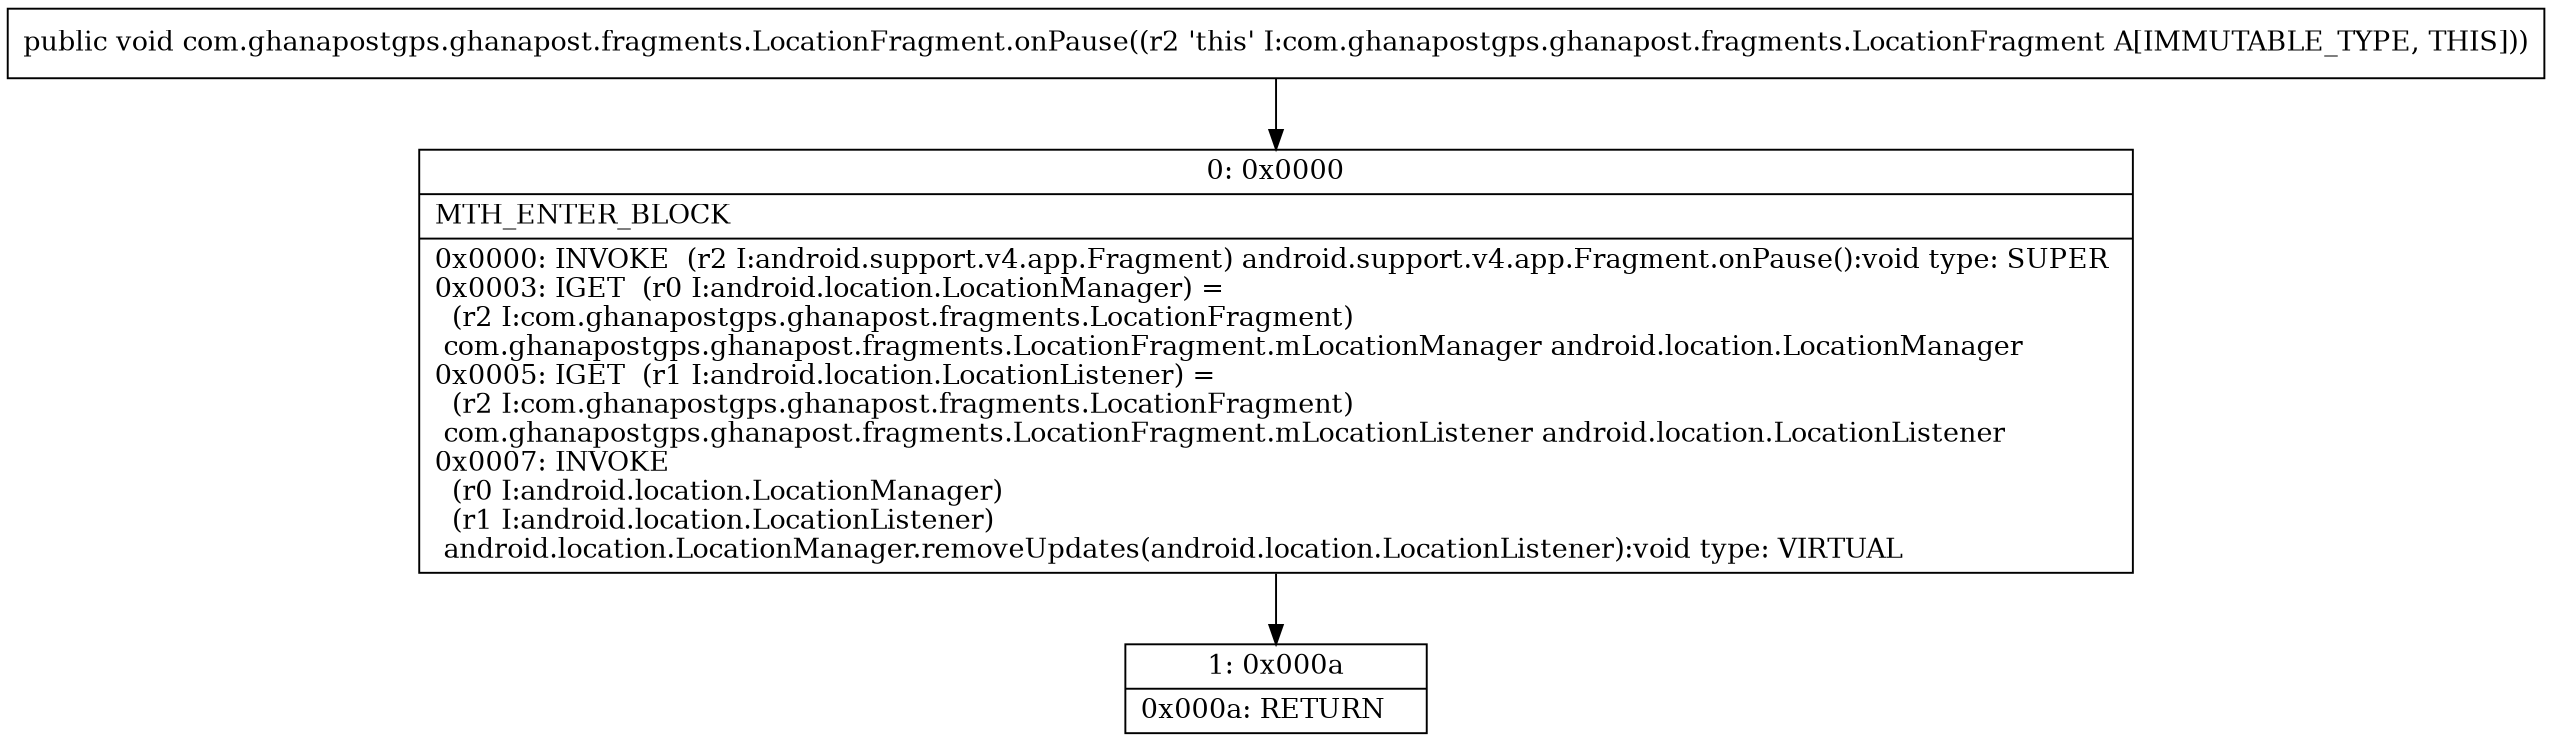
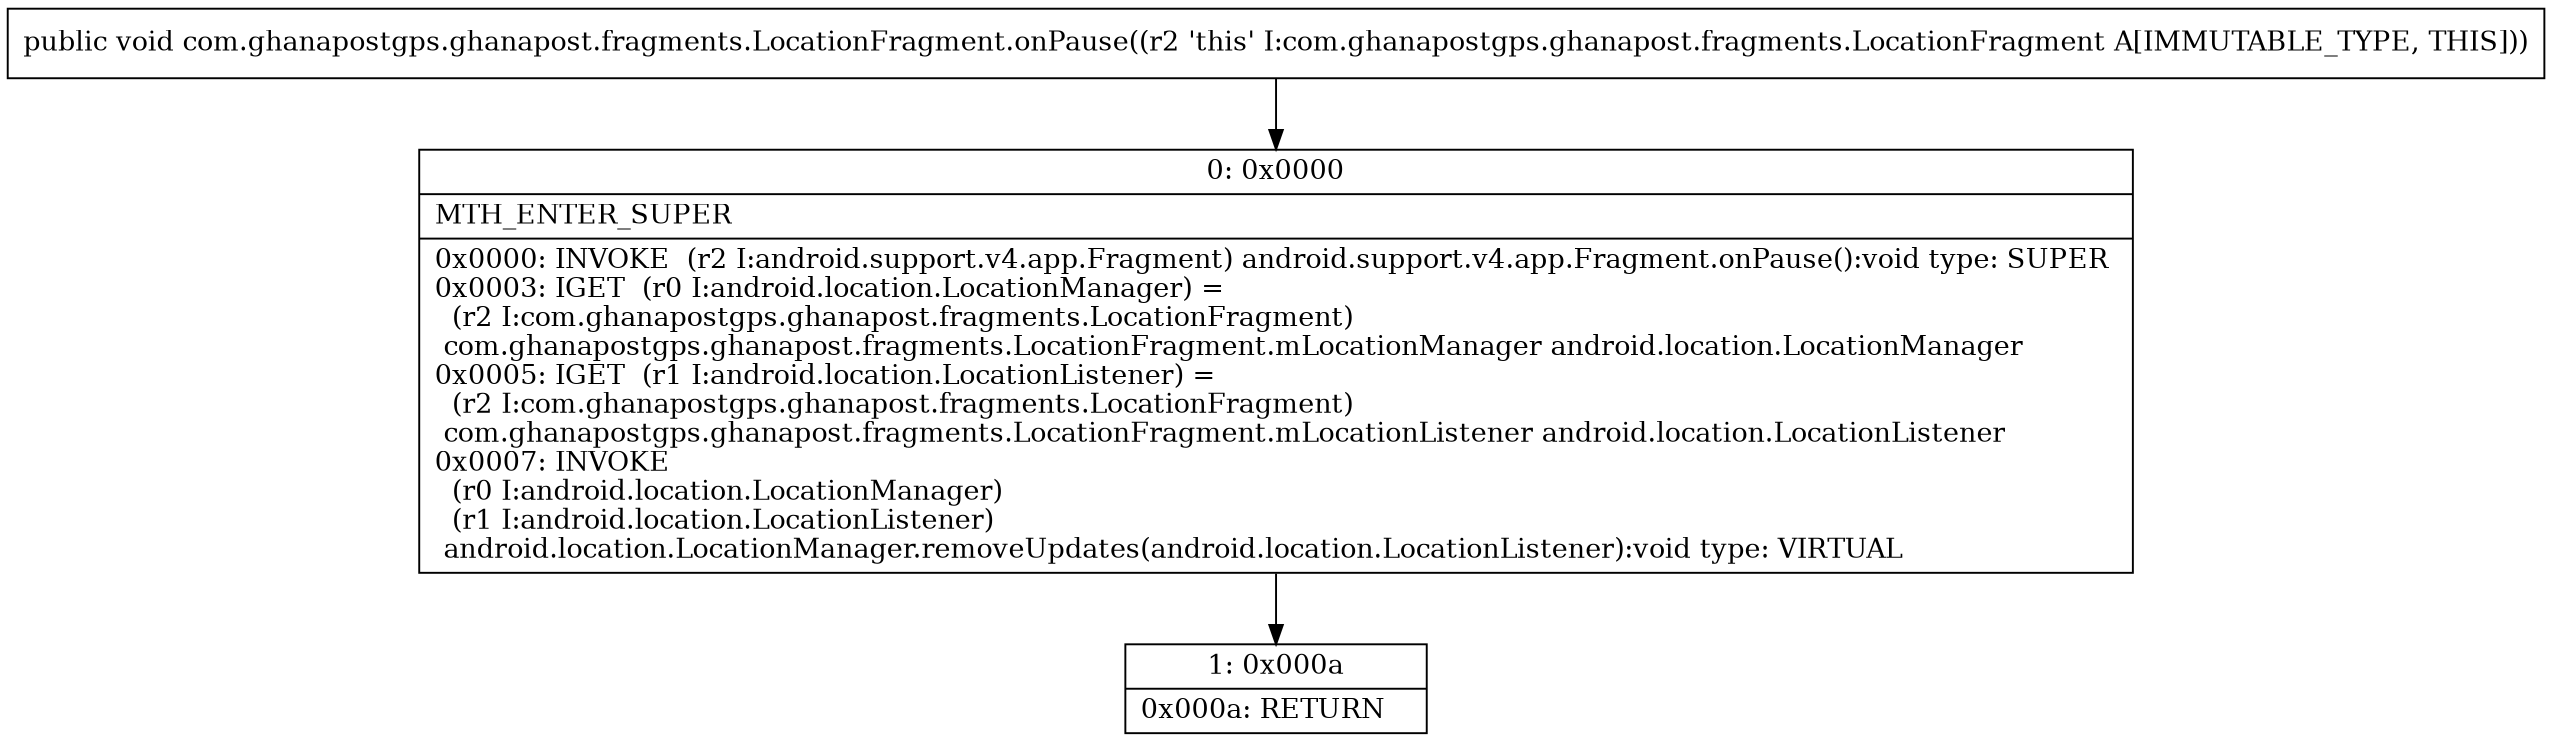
node "0: 0x0000": text "MTH_ENTER_BLOCK" -> "MTH_ENTER_SUPER"
